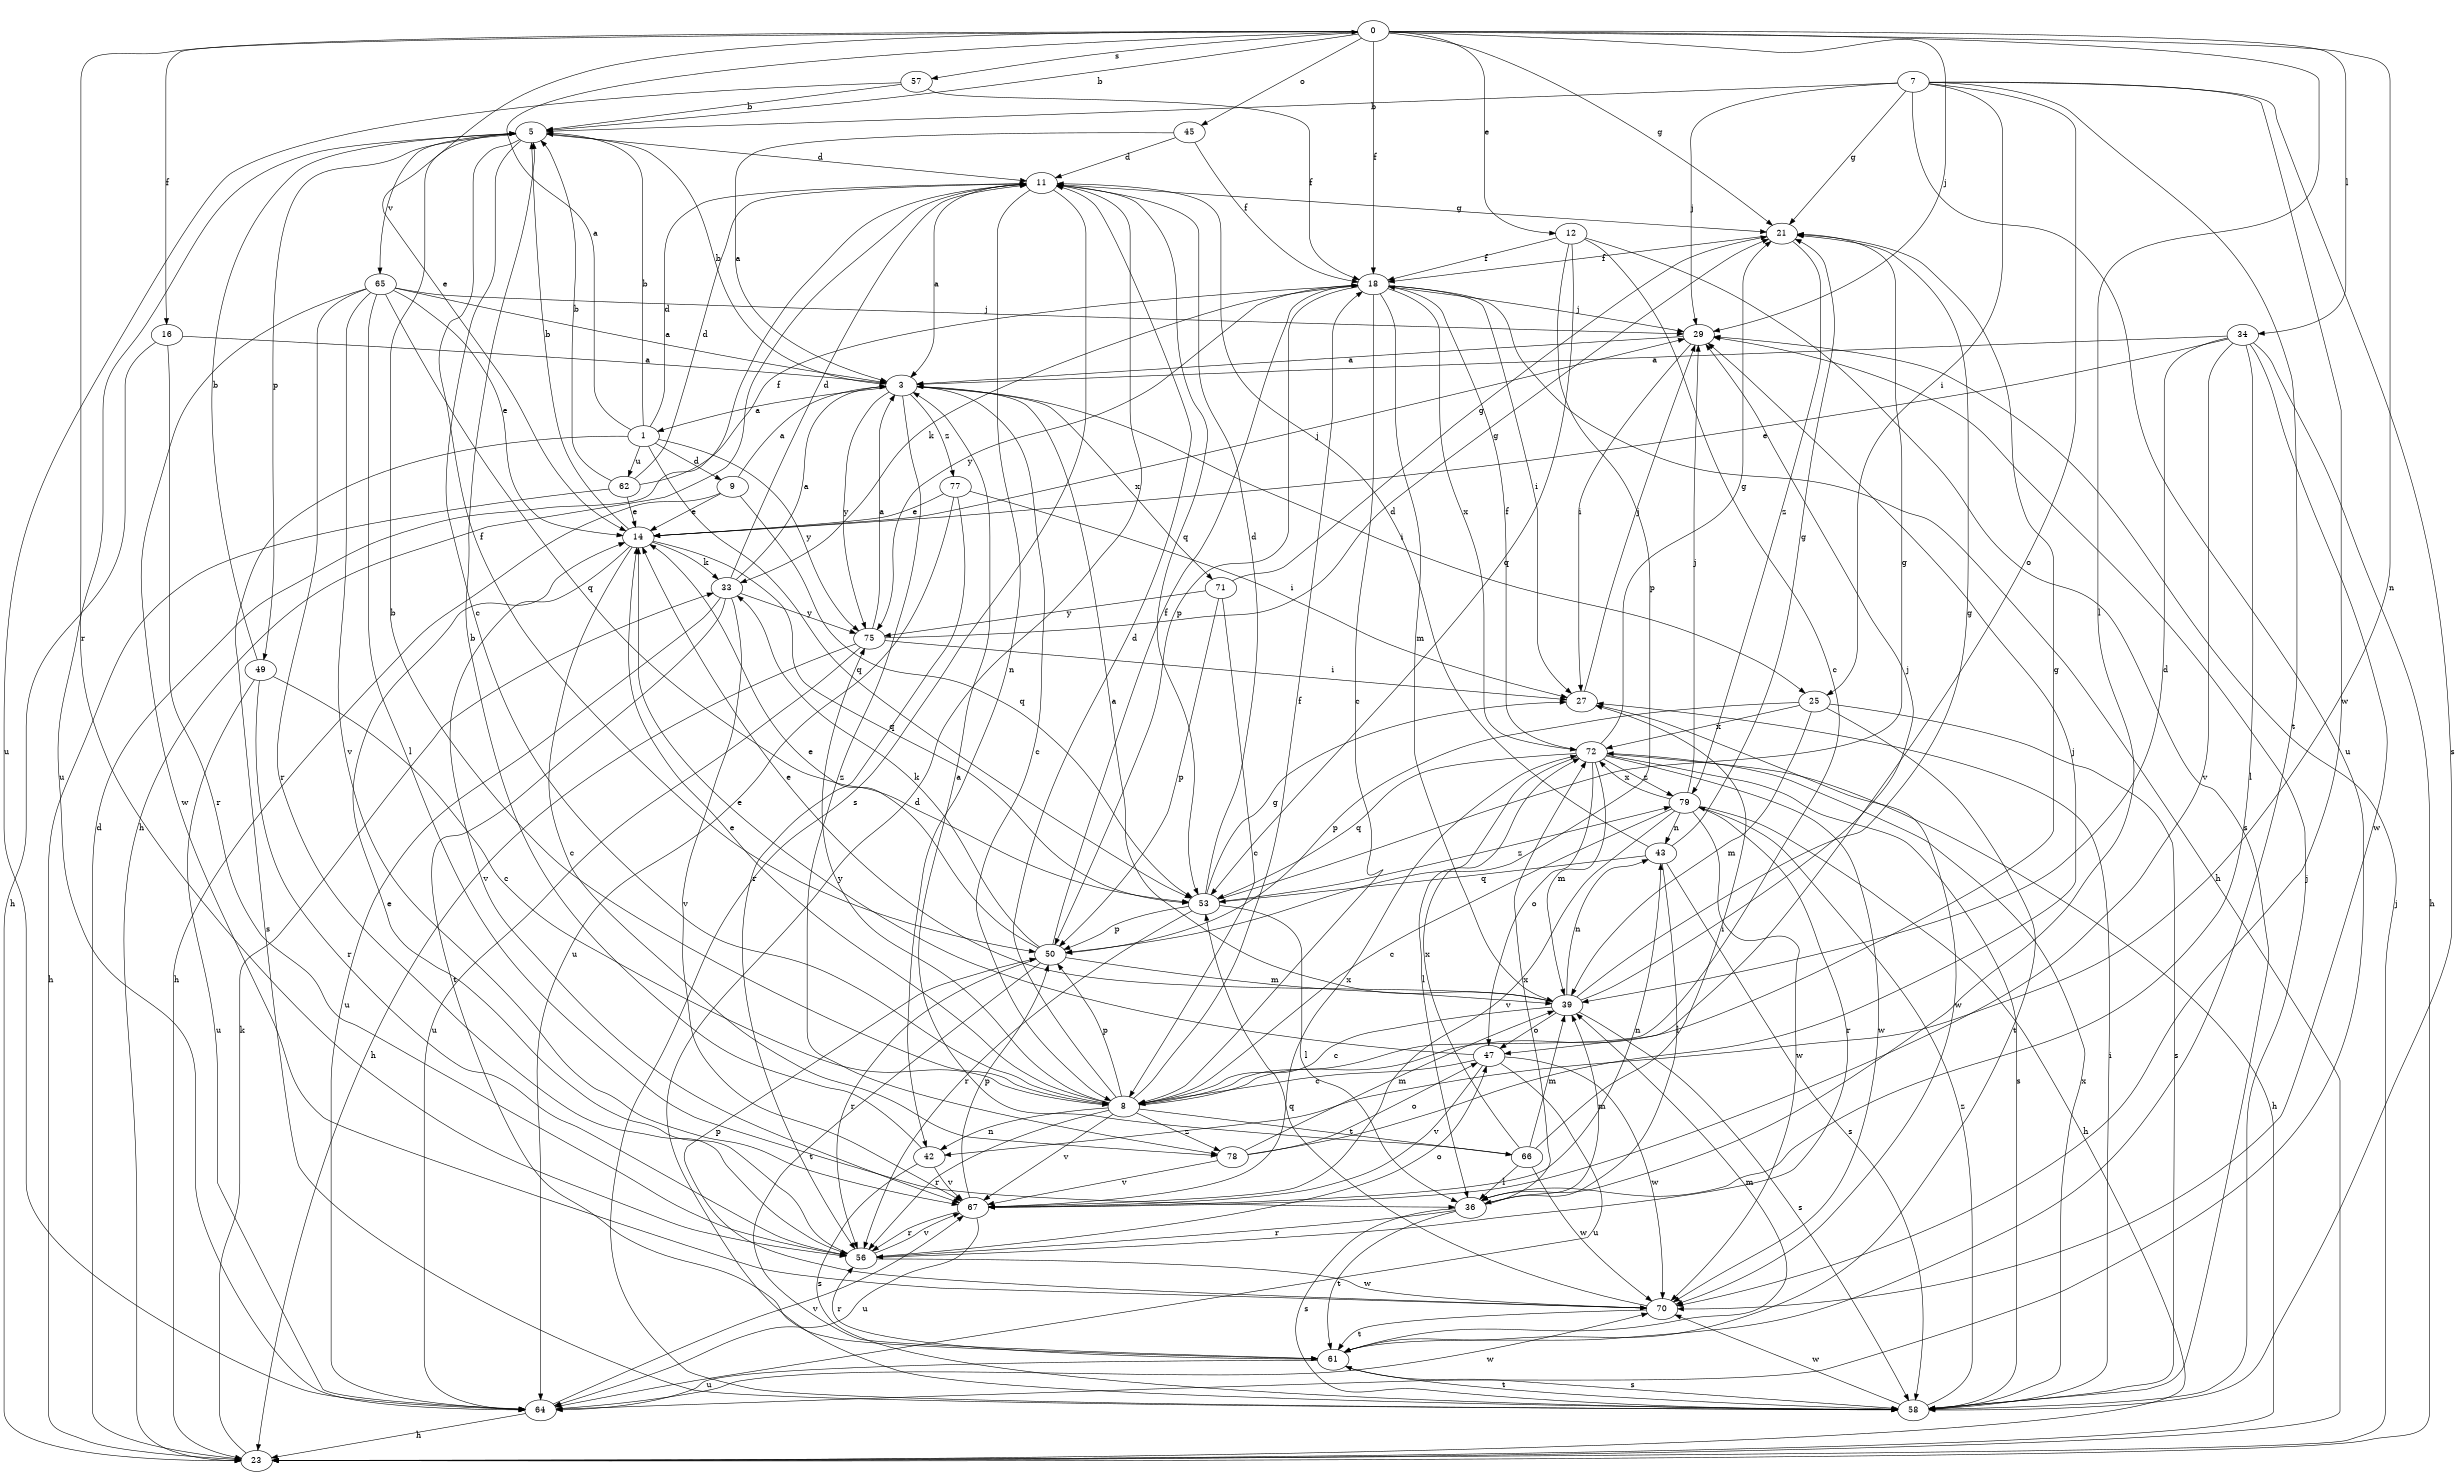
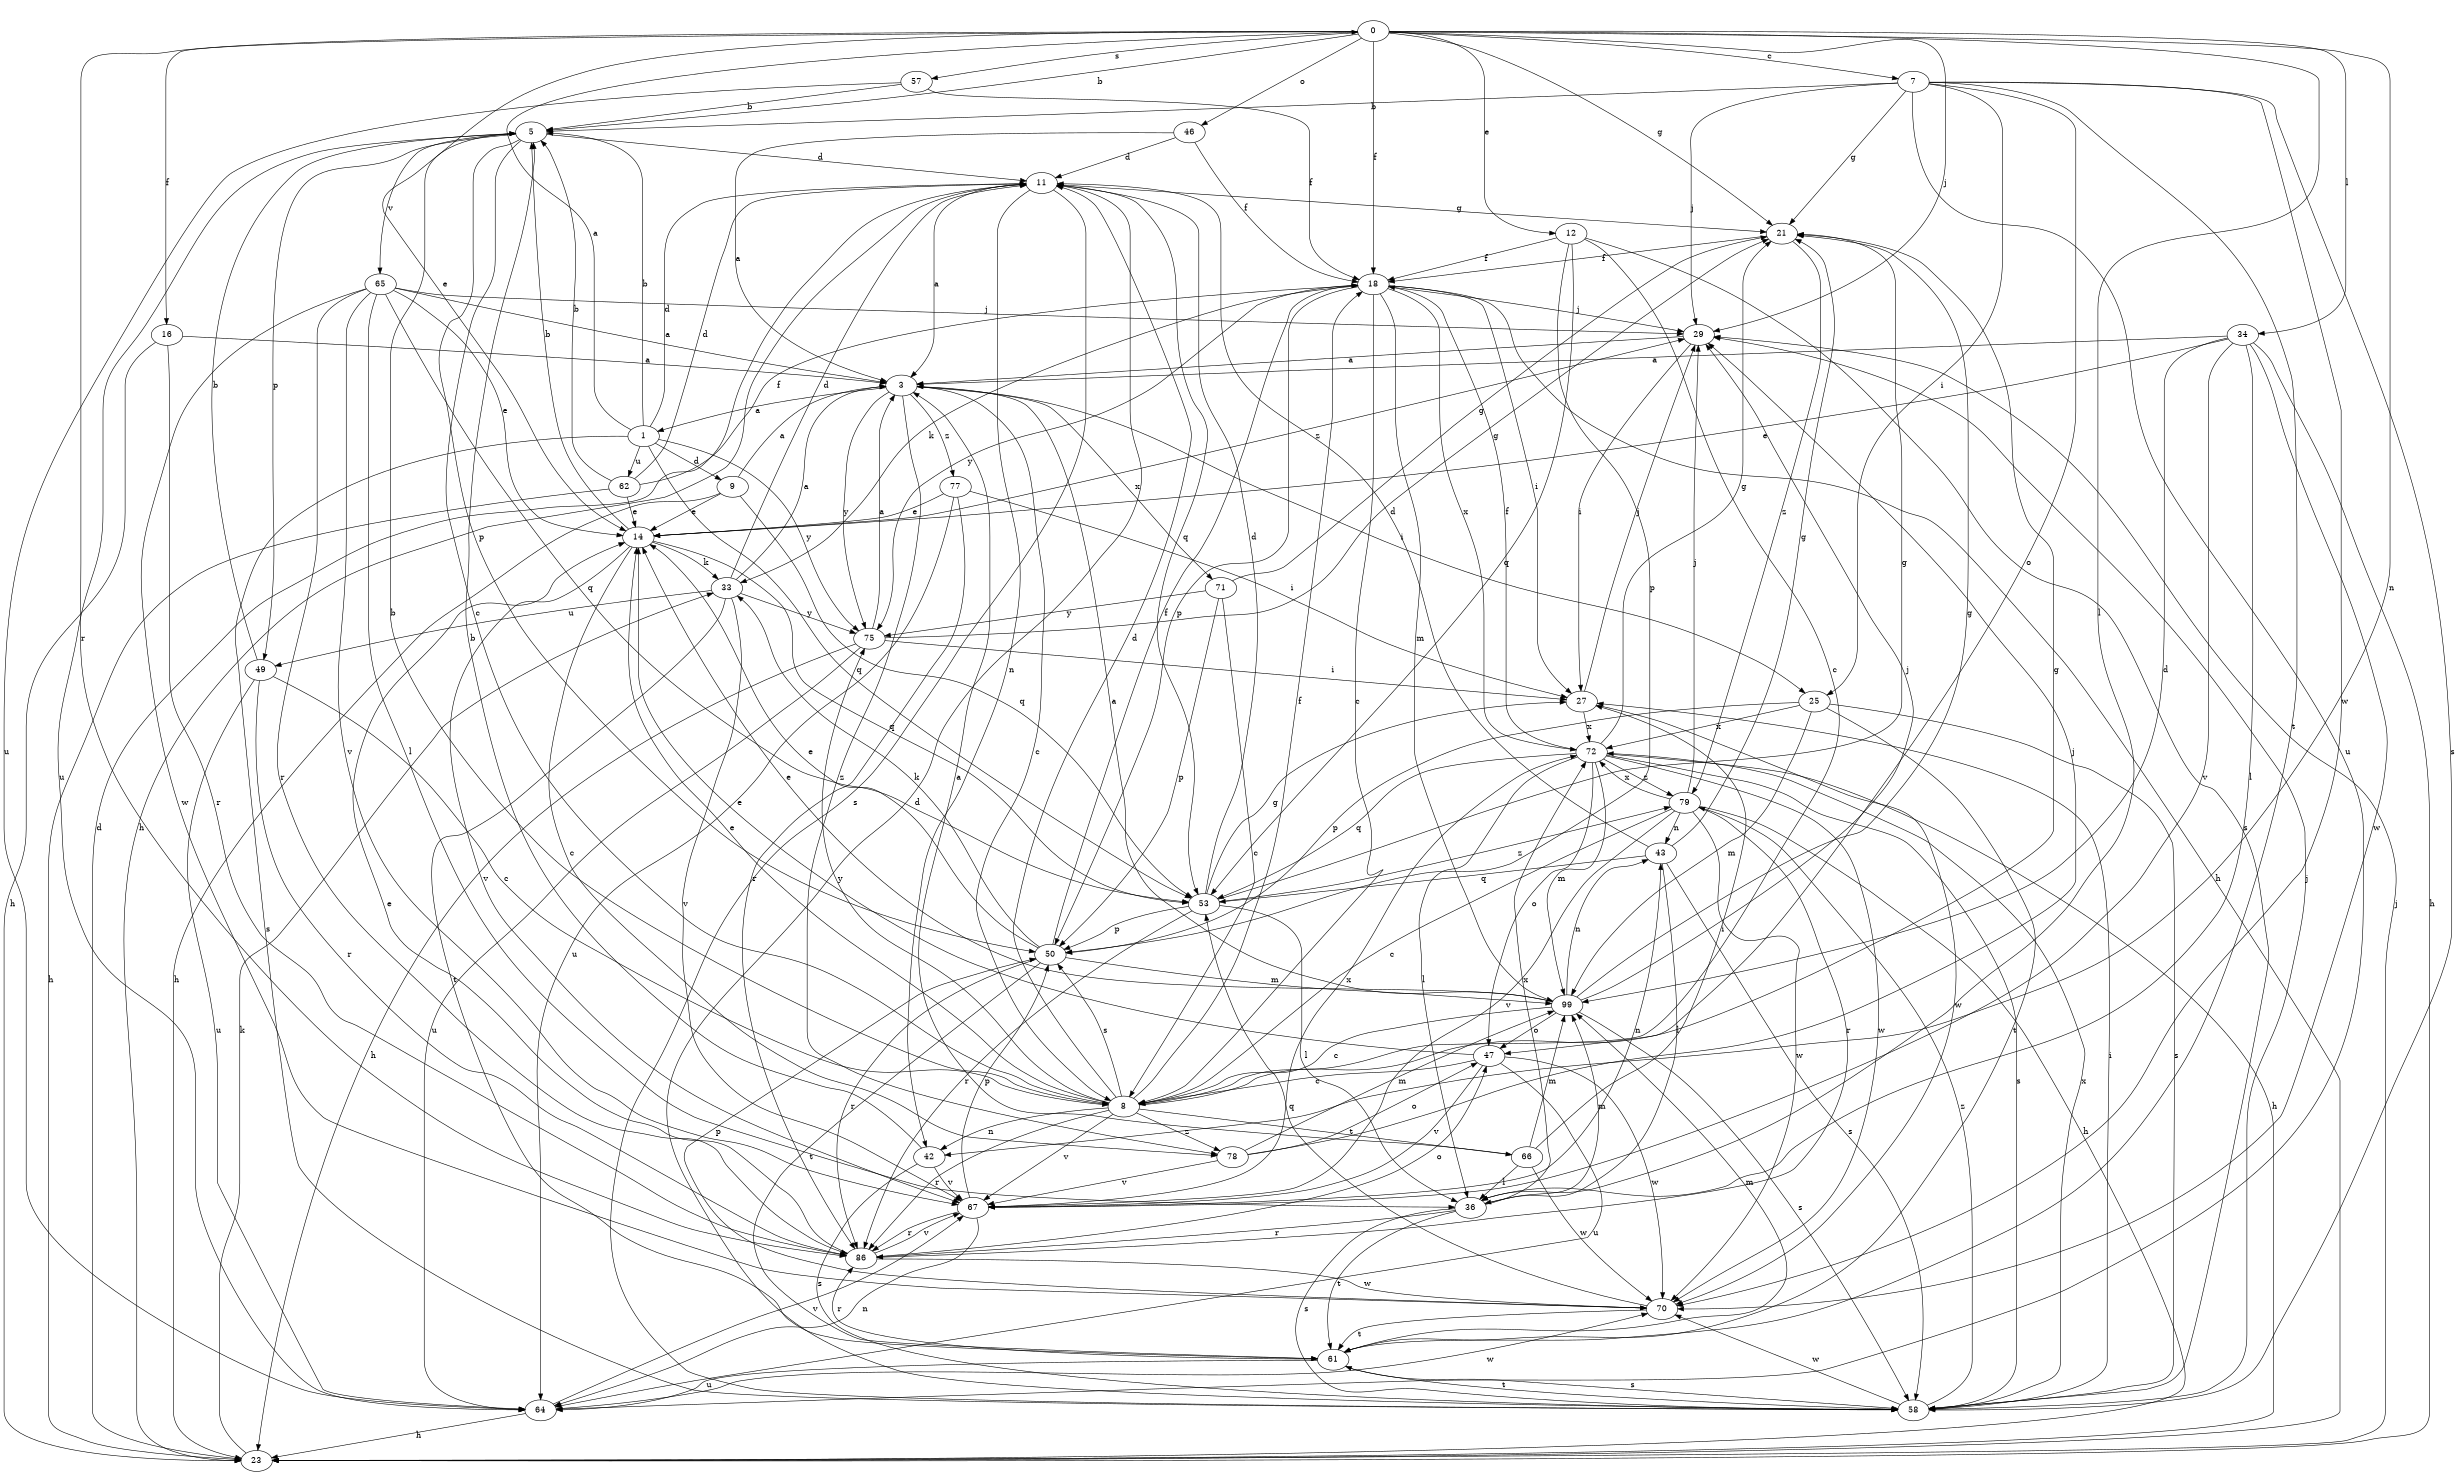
edge "0" -> "7": added, label "c"
node "45": label "45" -> "46"
edge "3" -> "5": removed, label "b"
edge "14" -> "29": label "j" -> "z"
edge "5" -> "50": label "f" -> "p"
edge "66" -> "72": now "27" -> "72"
edge "33" -> "64": now "33" -> "49"
node "39": label "39" -> "99"
edge "8" -> "50": label "p" -> "s"
node "56": label "56" -> "86"
edge "67" -> "64": label "u" -> "n"
